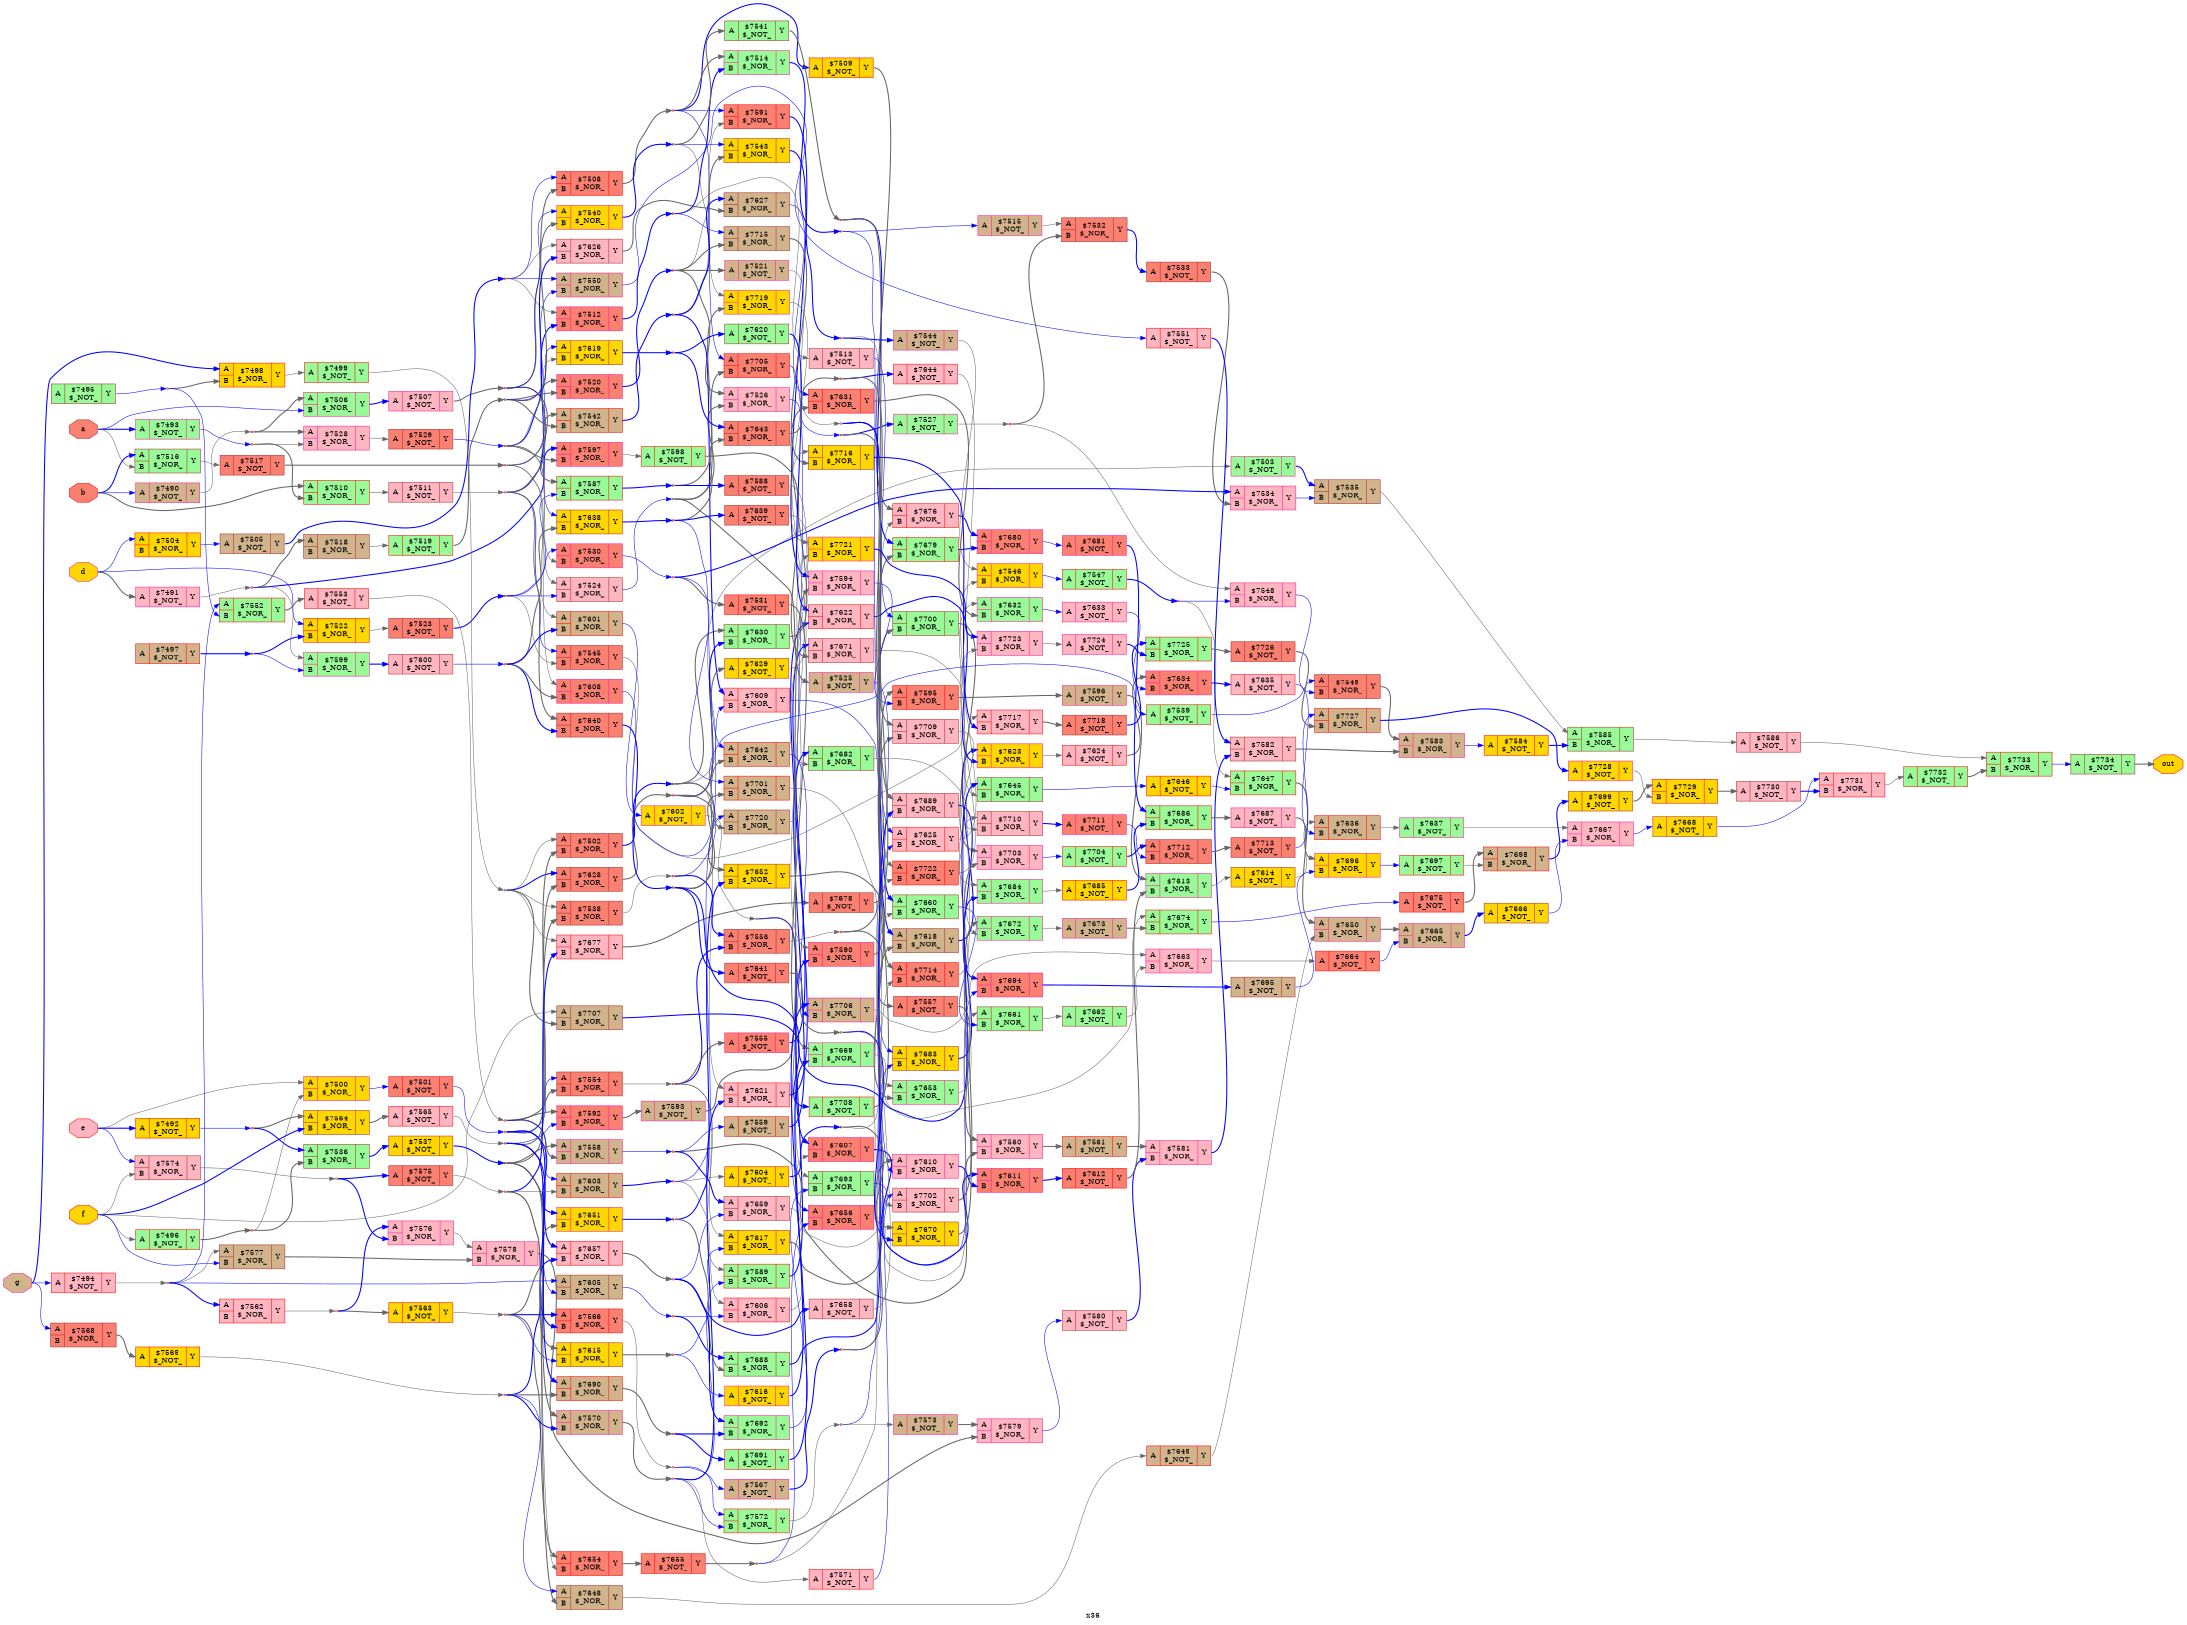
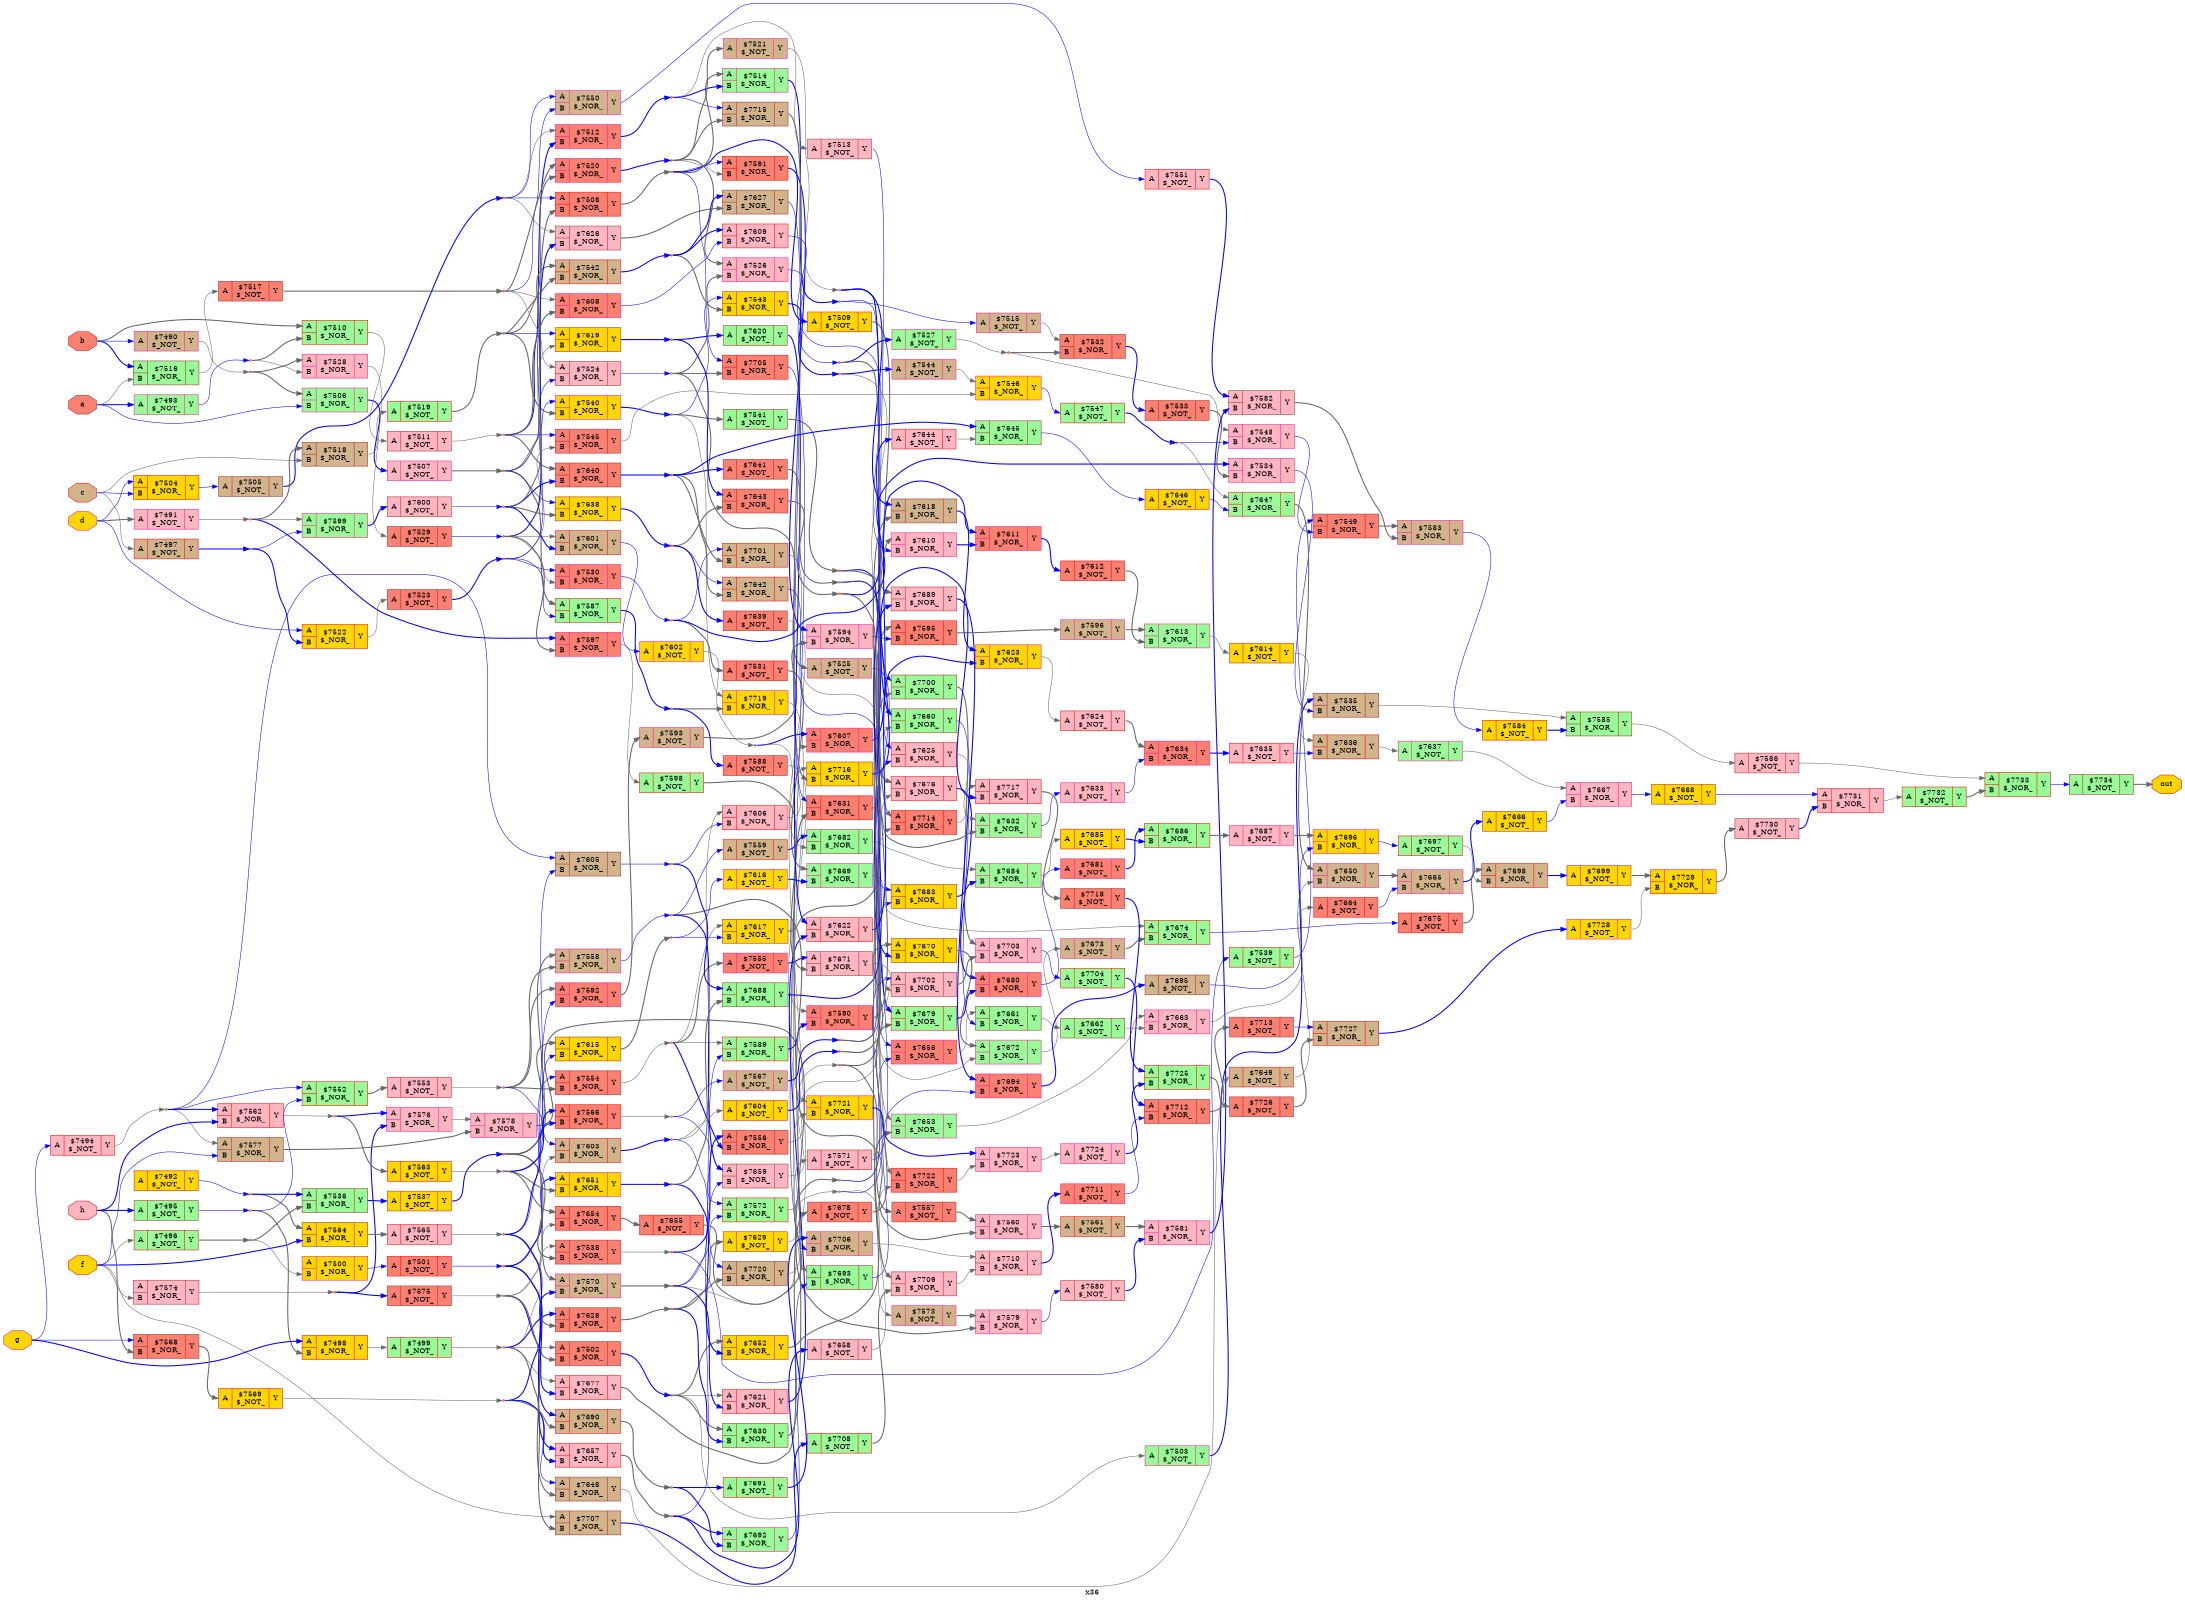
node "c": added
node "e": removed
node "h": added
node "g": fillcolor tan -> gold
